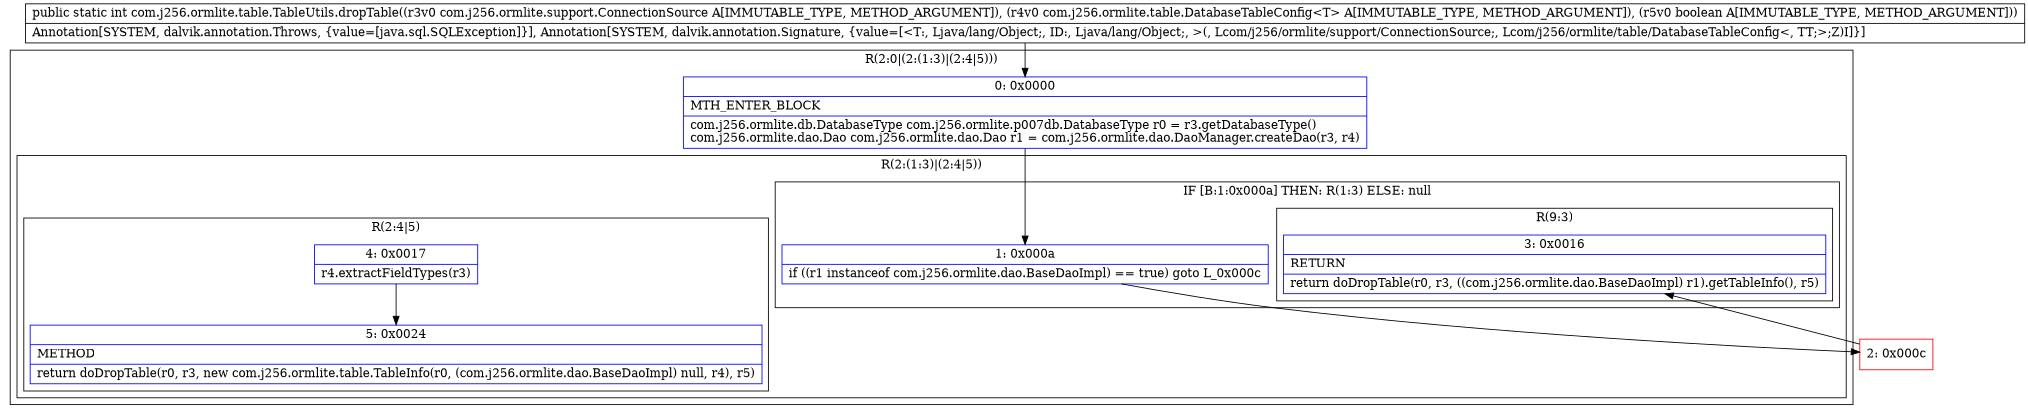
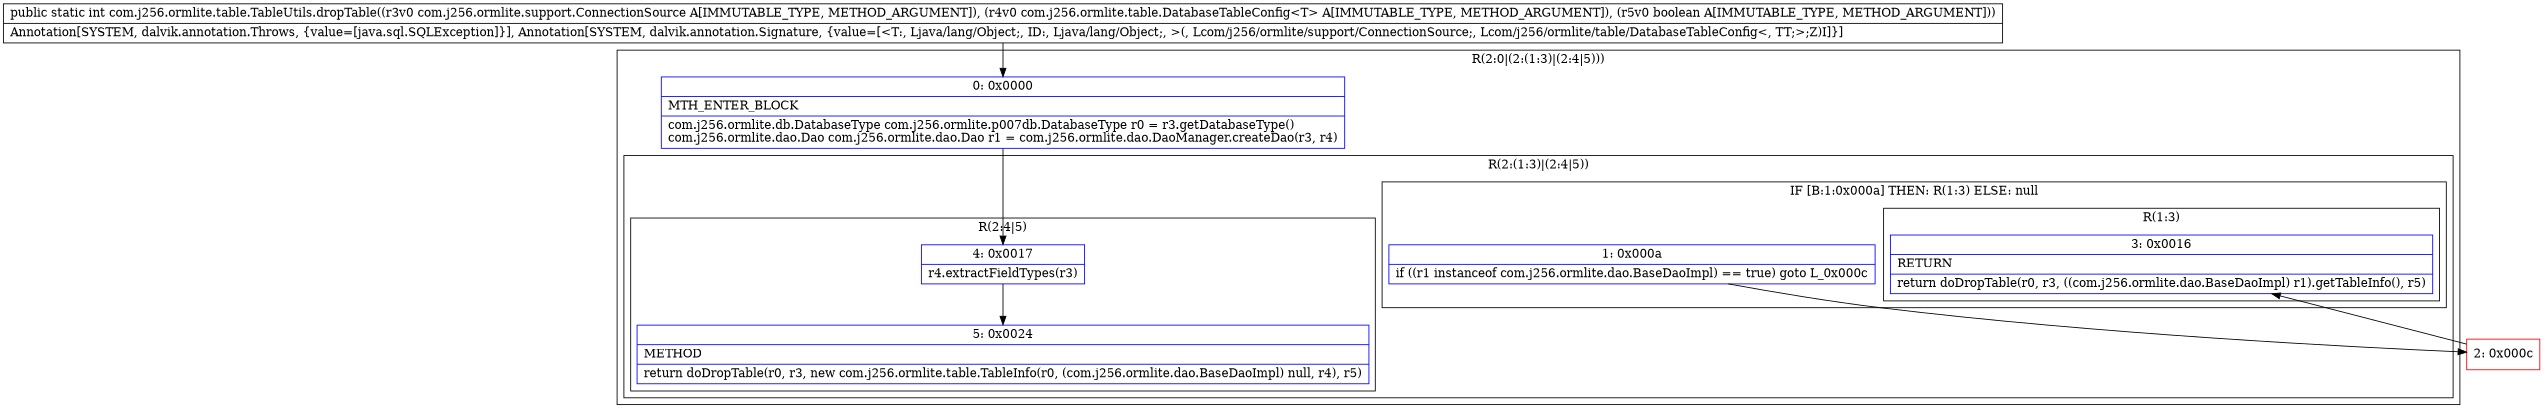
edge "0: 0x0000" -> "1: 0x000a": now "0: 0x0000" -> "4: 0x0017"
cluster "R(9:3)": label "R(9:3)" -> "R(1:3)"
